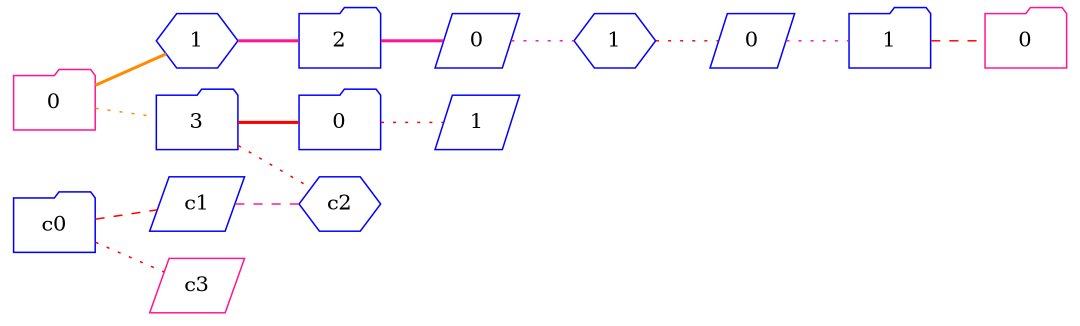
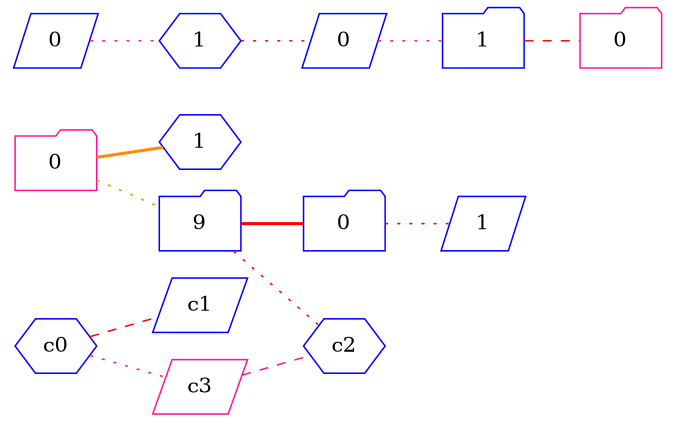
node "2": removed
node "3": label "3" -> "9"
edge "c1" -- "c2": now "c3" -- "c2"
node "c0": shape folder -> hexagon
edge "c0" -- "c3": color red -> deeppink
